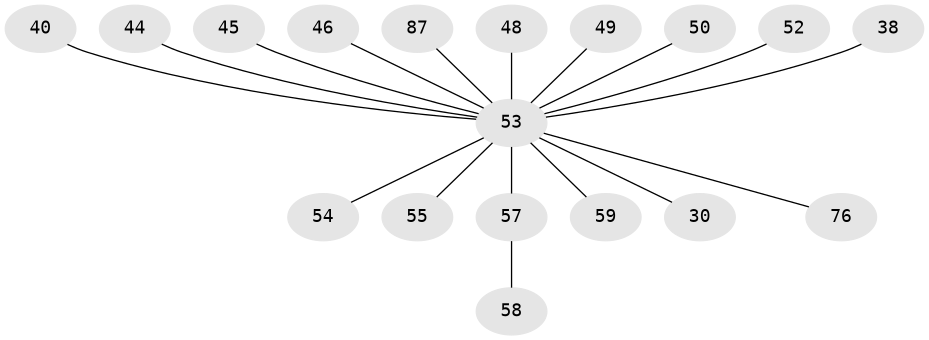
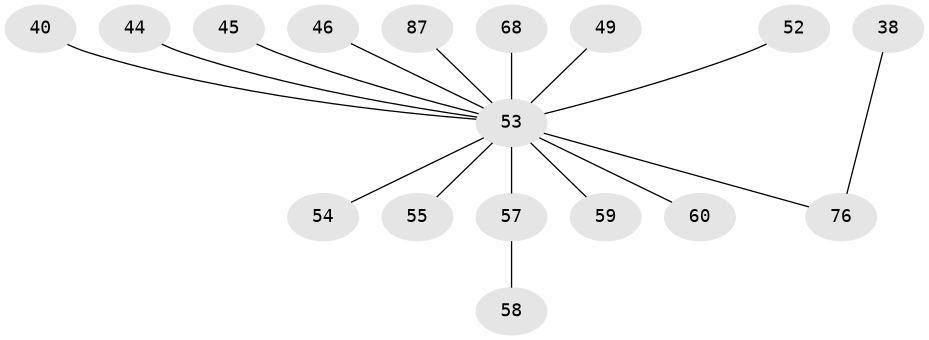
node "48": label "48" -> "68"
node "50": removed
edge "38" -- "53": now "38" -- "76"
node "30": label "30" -> "60"
